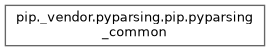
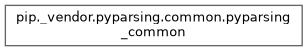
node "pip._vendor.pyparsing.pip.pyparsing _common": label "pip._vendor.pyparsing.pip.pyparsing _common" -> "pip._vendor.pyparsing.common.pyparsing _common"
